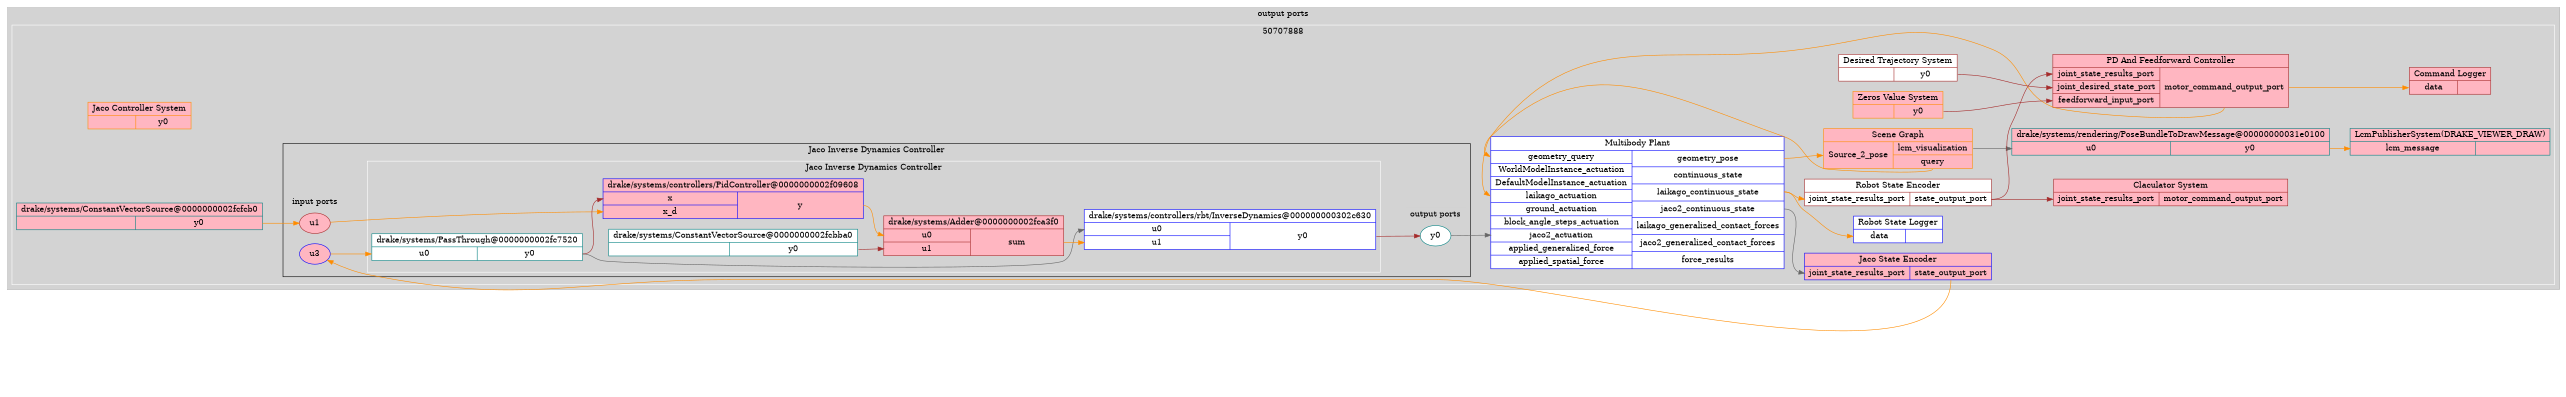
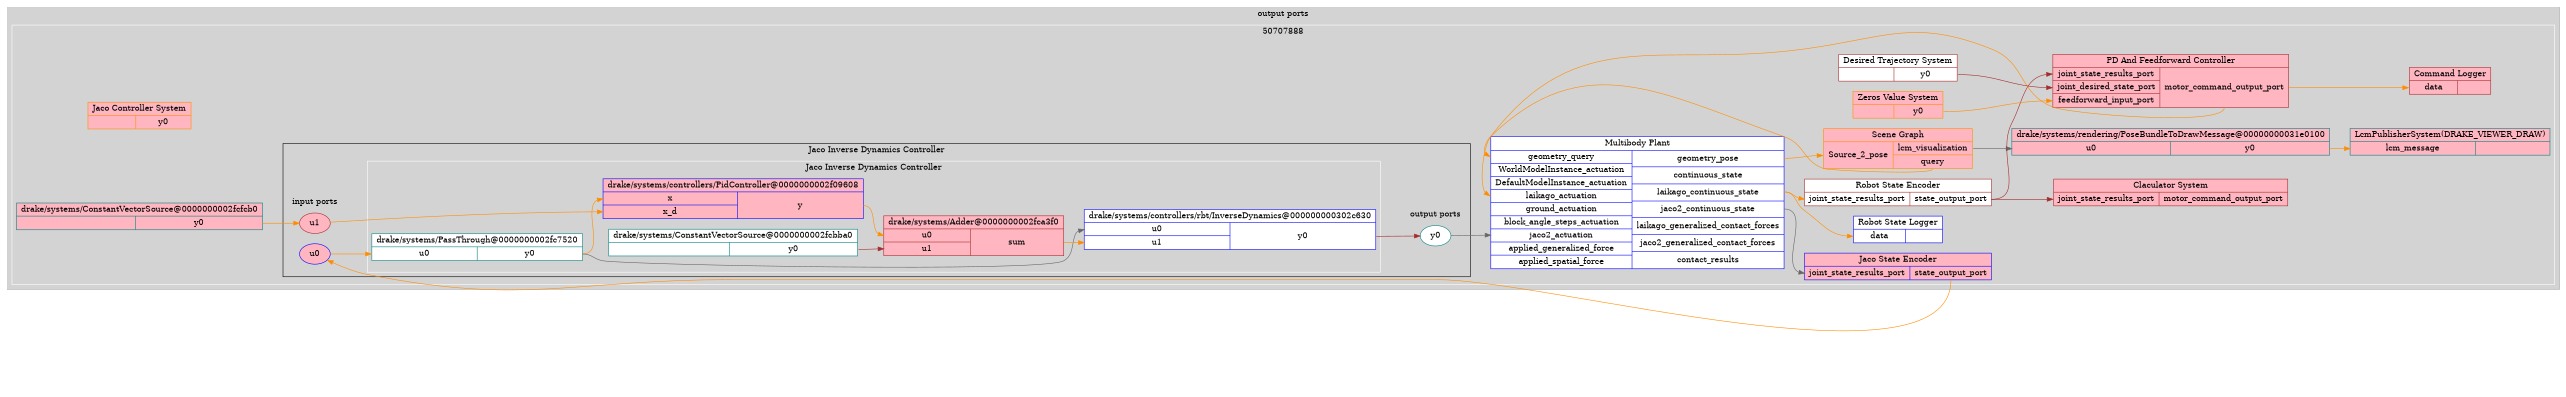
edge "Zeros Value System" -> "PD And Feedforward Controller": color brown -> darkorange
edge "drake/systems/PassThrough@0000000002fc7520" -> "drake/systems/controllers/PidController@0000000002f09608": color brown -> darkorange
node "u3": label "u3" -> "u0"
node "Multibody Plant": text "force_results" -> "contact_results"
